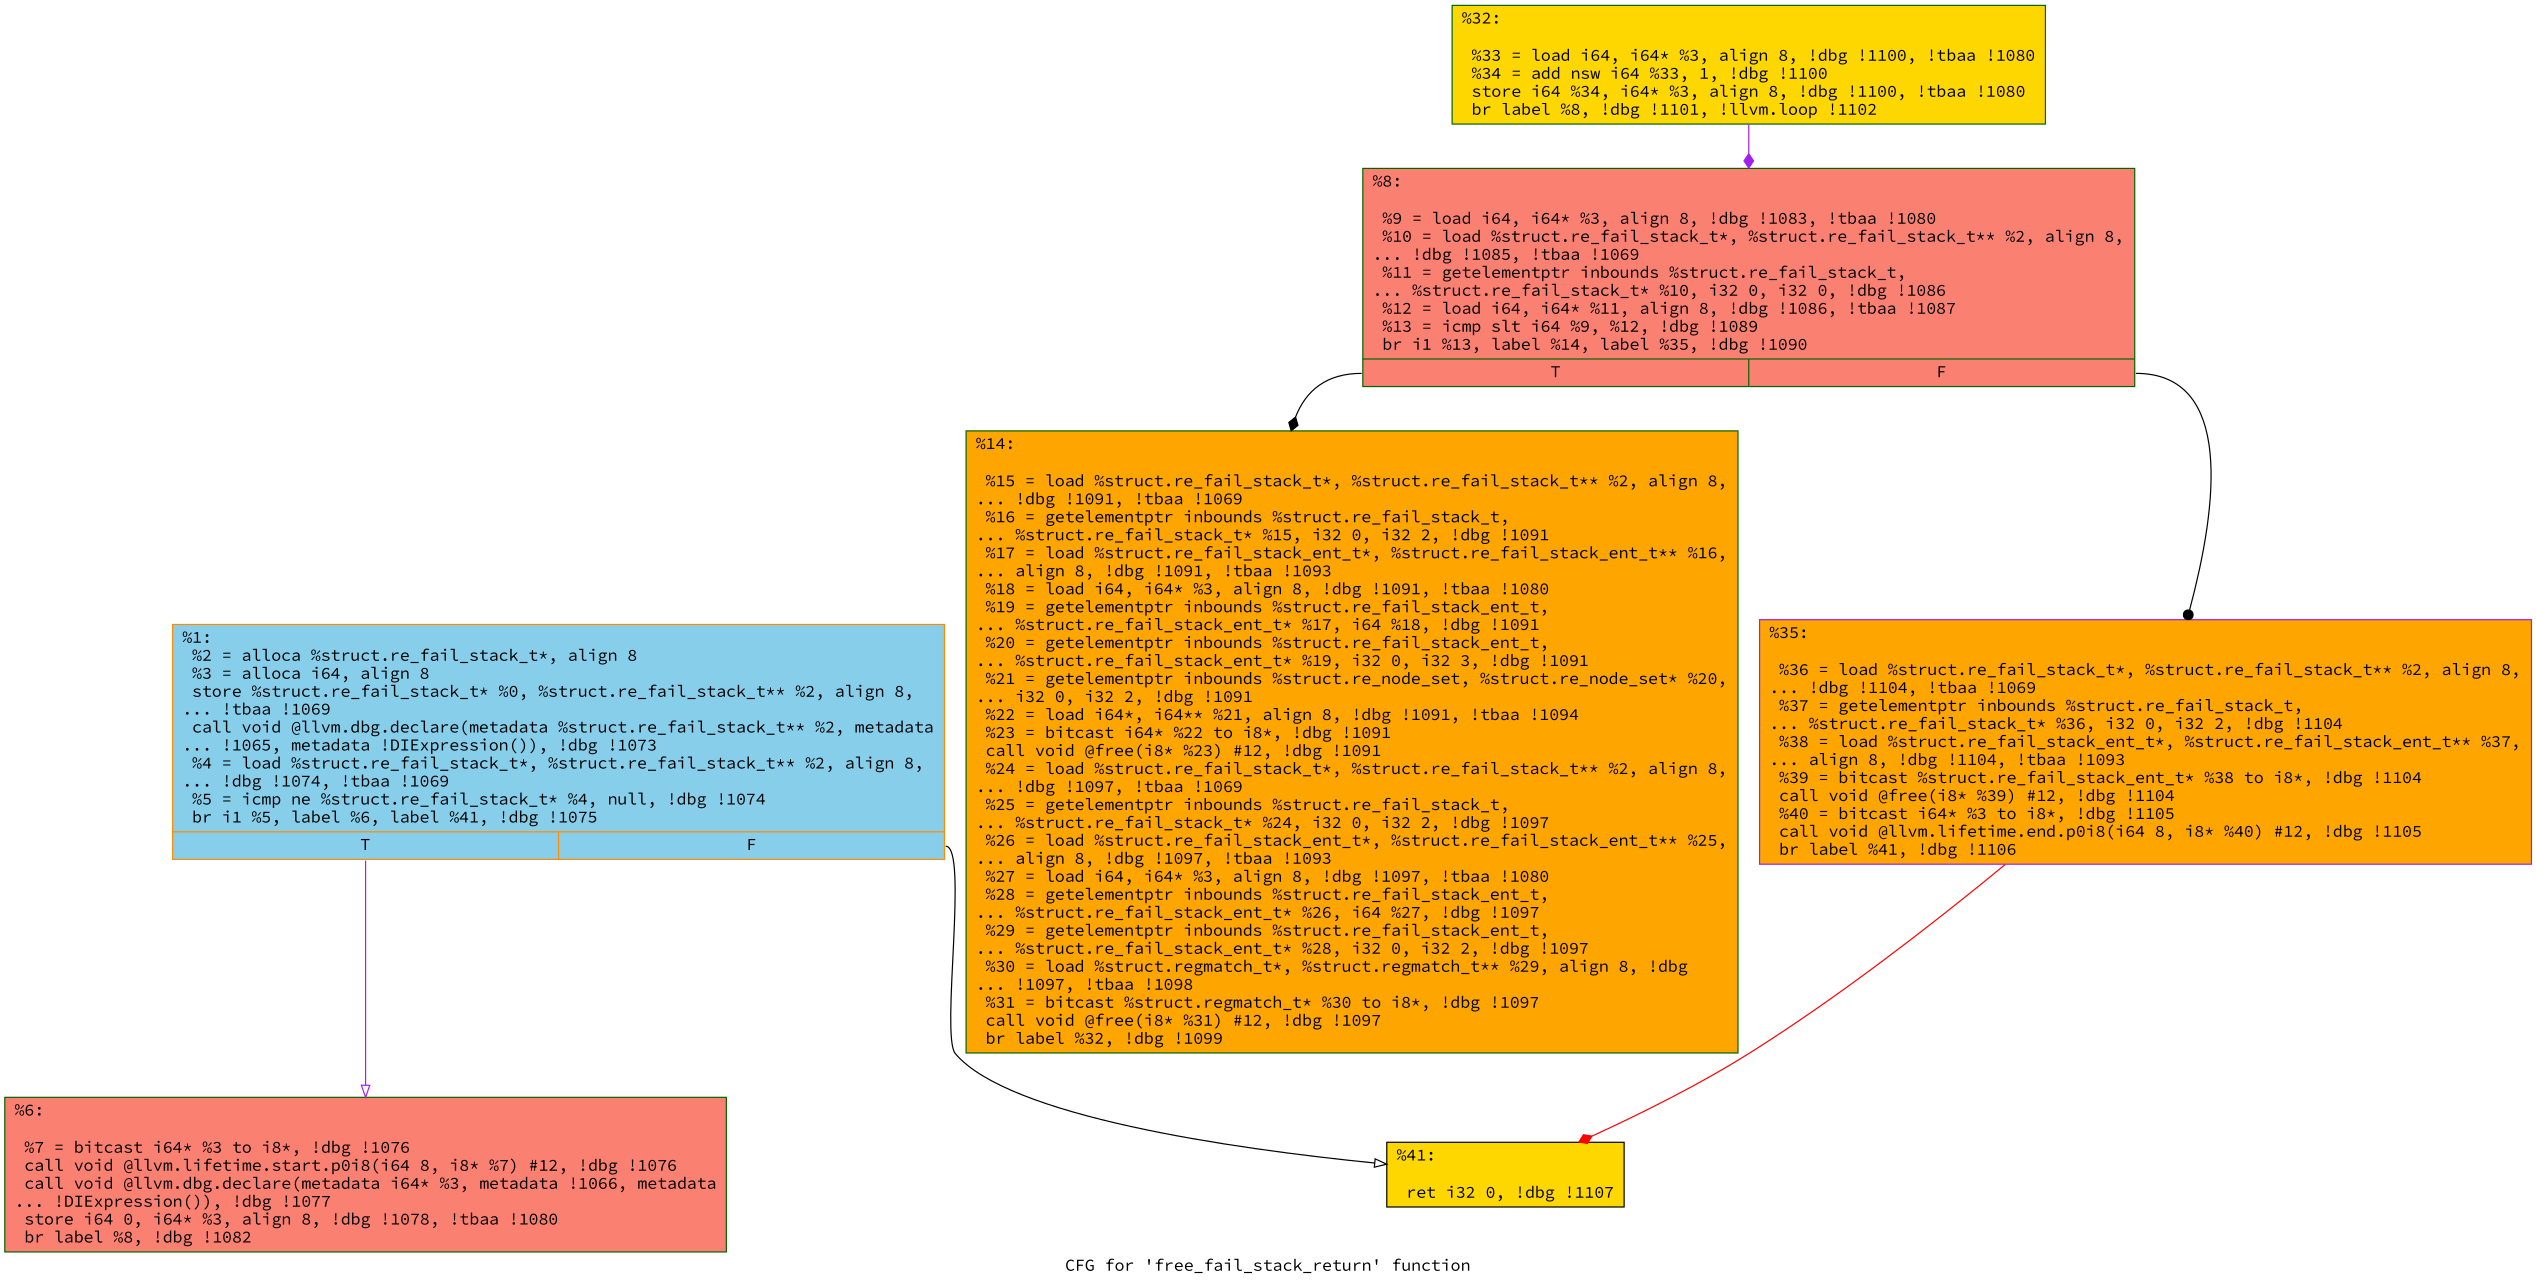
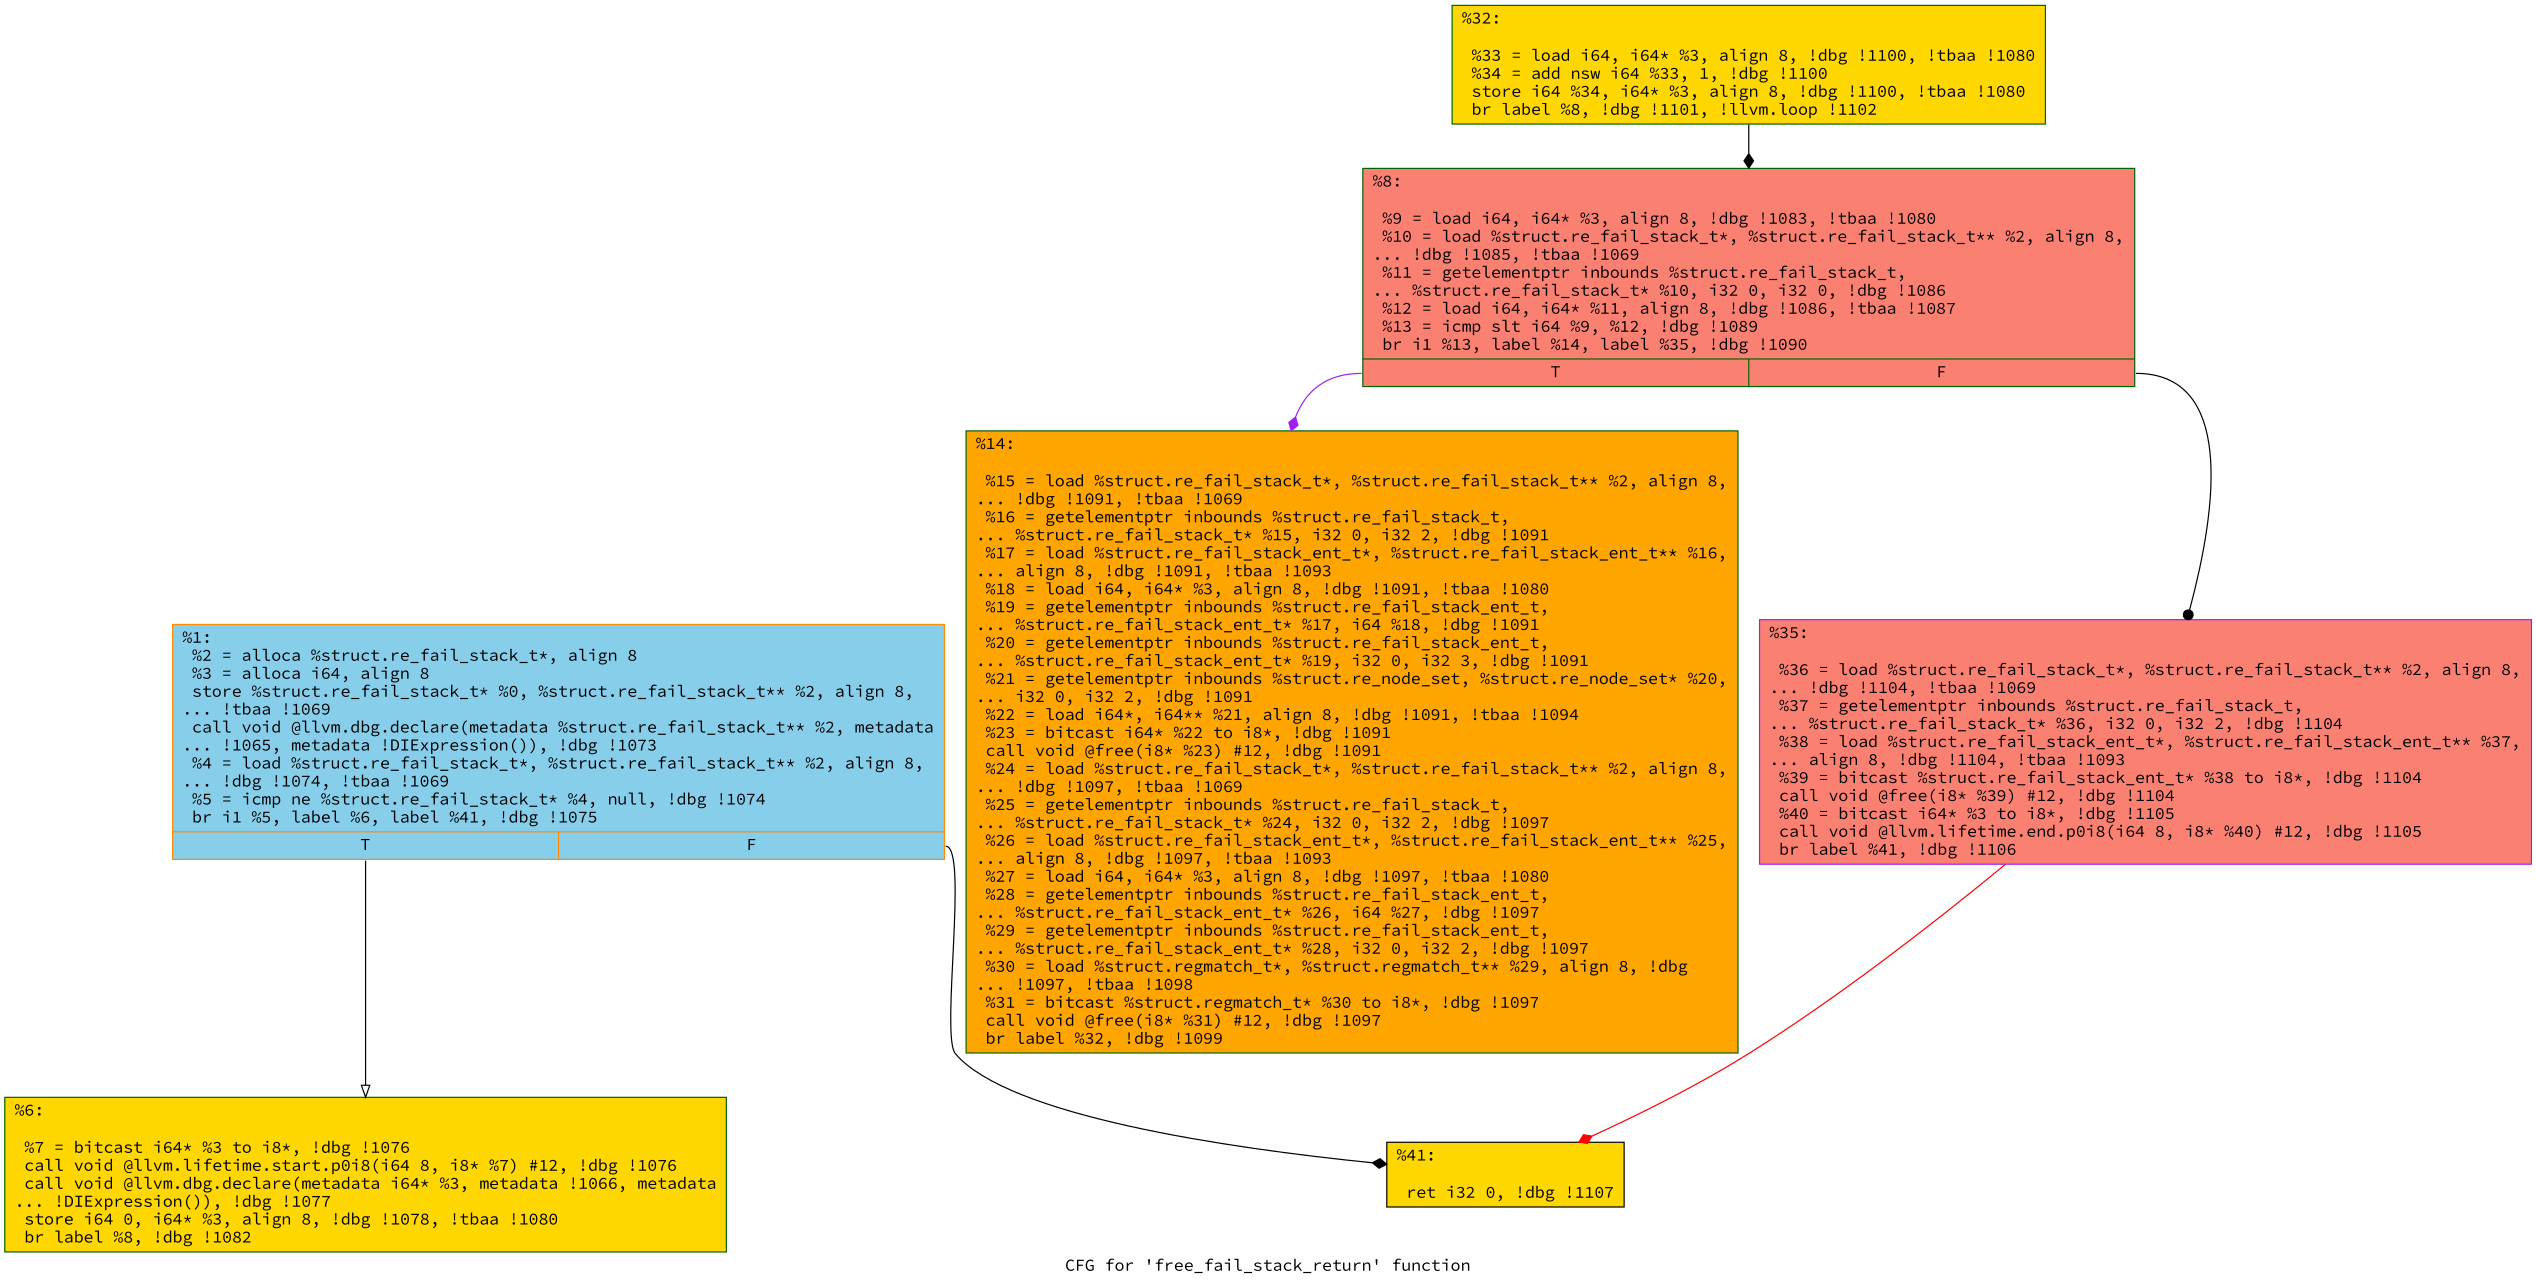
edge "%32:" -> "%8:": color purple -> black
edge "%8:" -> "%14:": color black -> purple
node "%35:": fillcolor orange -> salmon
edge "%1:" -> "%6:": color purple -> black
edge "%1:" -> "%41:": arrowhead onormal -> diamond
node "%6:": fillcolor salmon -> gold
